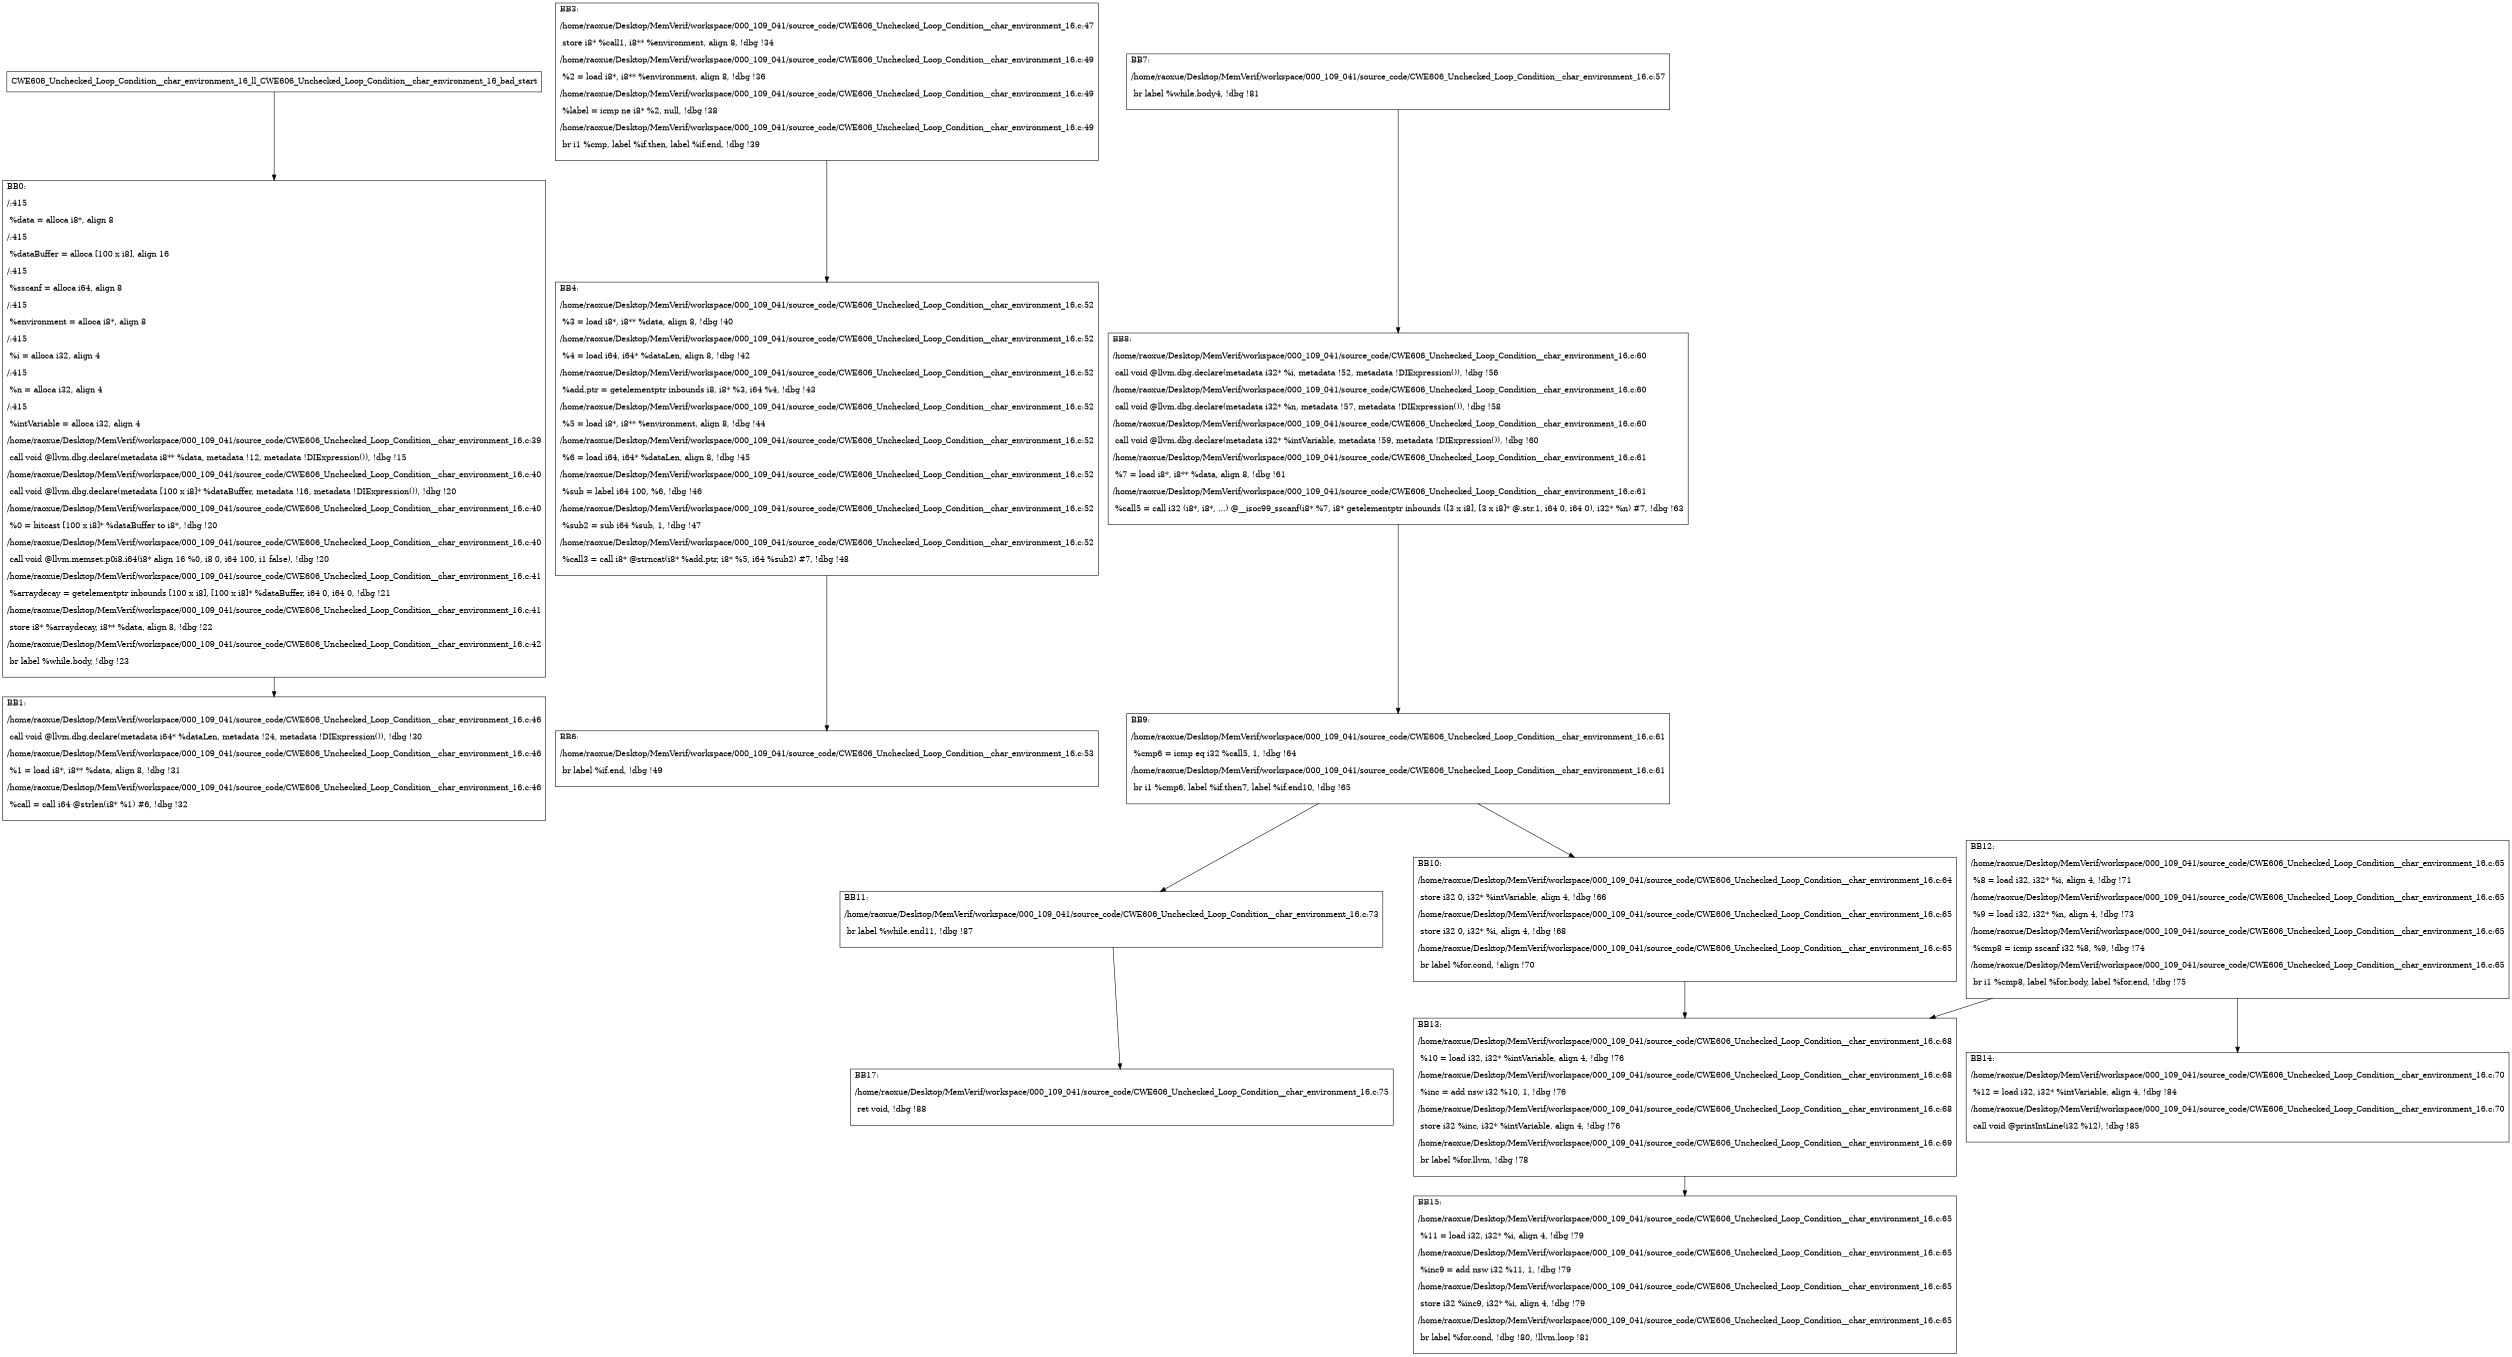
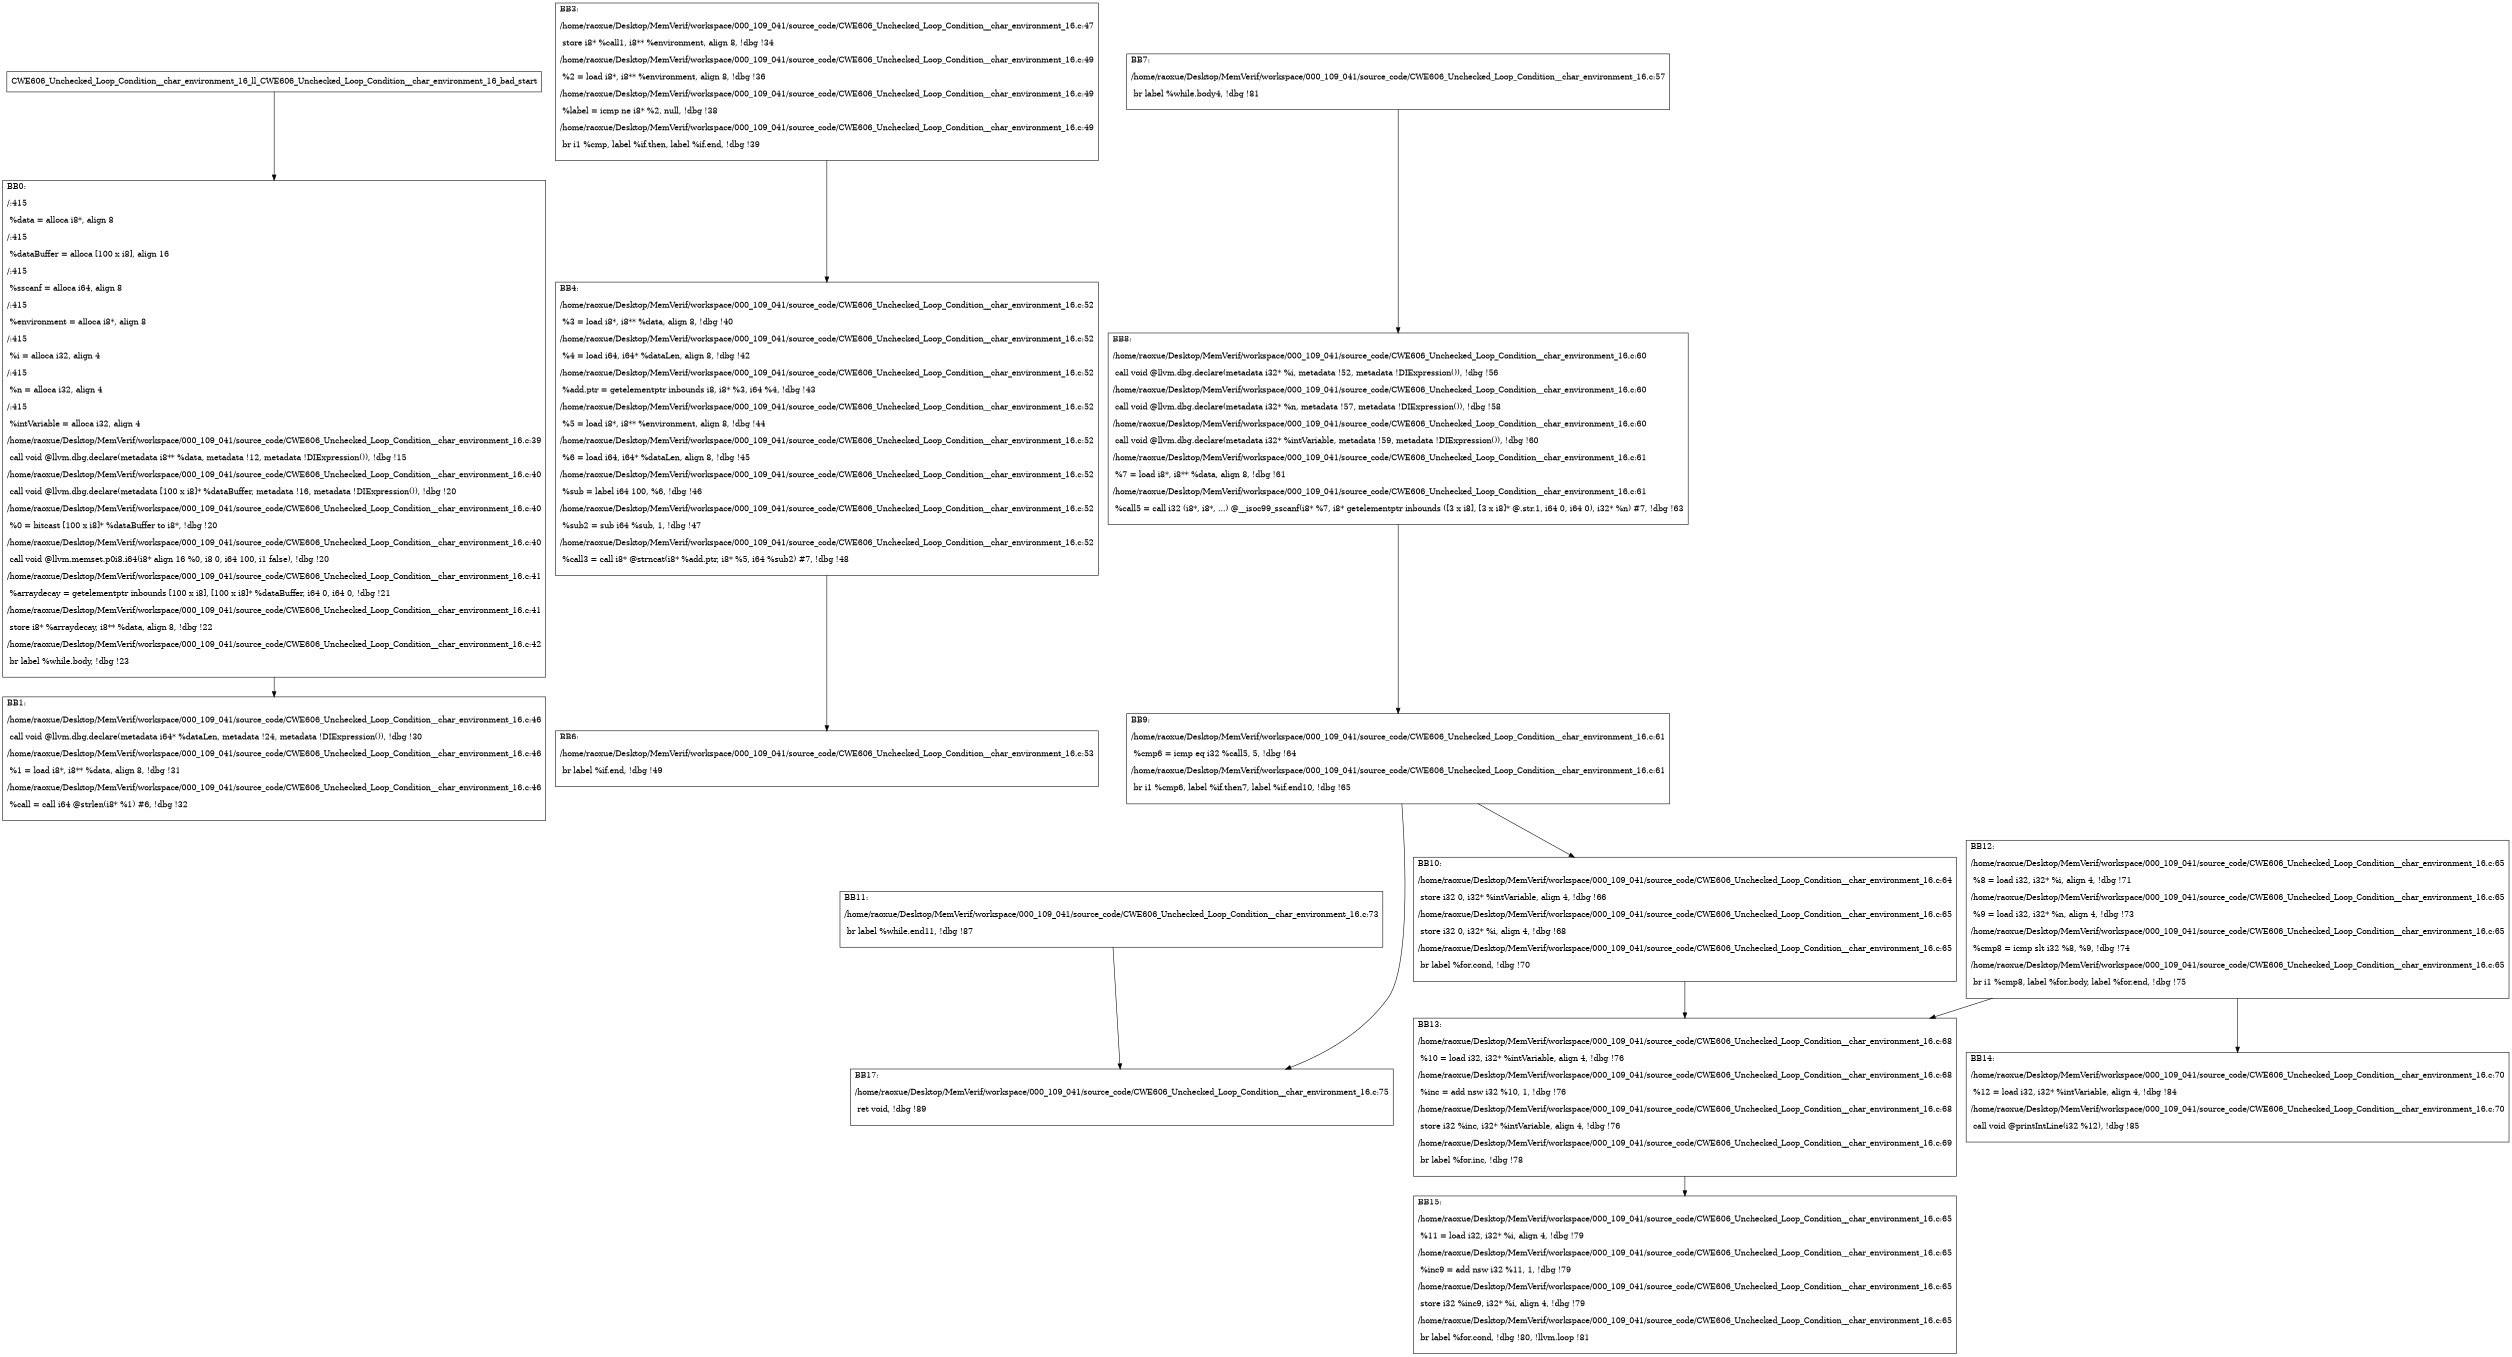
node "BB9:": text "%cmp6 = icmp eq i32 %call5, 1, !dbg !64" -> "%cmp6 = icmp eq i32 %call5, 5, !dbg !64"
edge "BB9:" -> "BB11:": now "BB9:" -> "BB17:"
node "BB12:": text "%cmp8 = icmp sscanf i32 %8, %9, !dbg !74" -> "%cmp8 = icmp slt i32 %8, %9, !dbg !74"
node "BB10:": text "br label %for.cond, !align !70" -> "br label %for.cond, !dbg !70"
node "BB17:": text "ret void, !dbg !88" -> "ret void, !dbg !89"
node "BB13:": text "br label %for.llvm, !dbg !78" -> "br label %for.inc, !dbg !78"
